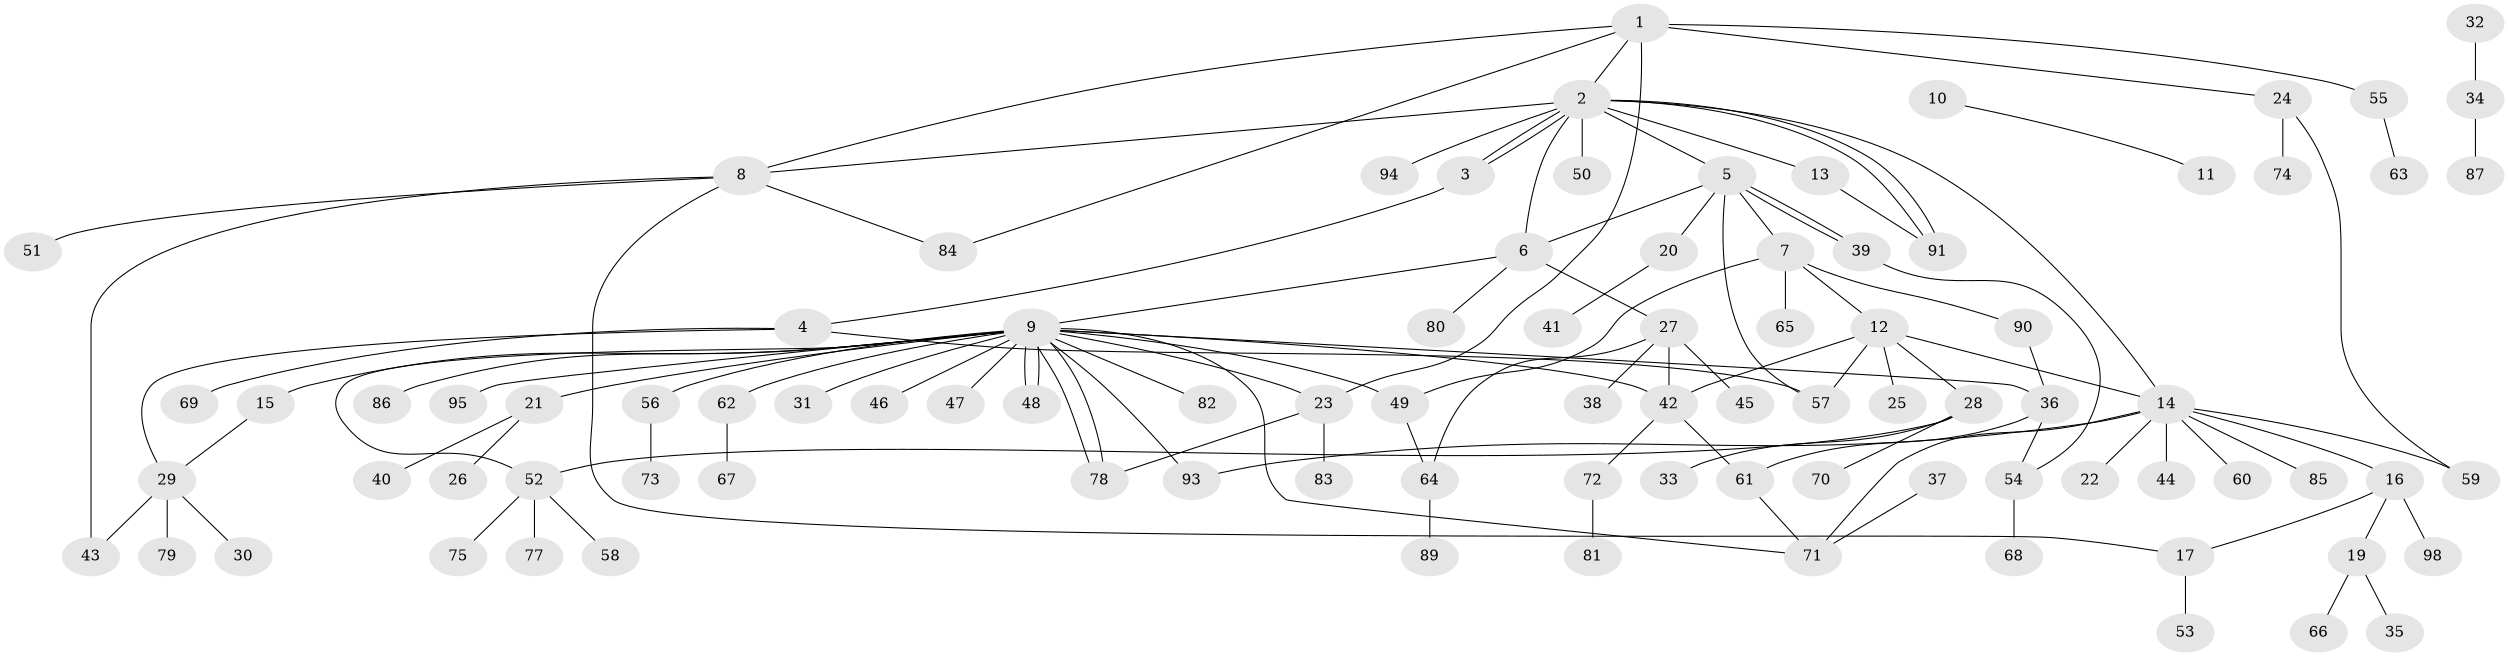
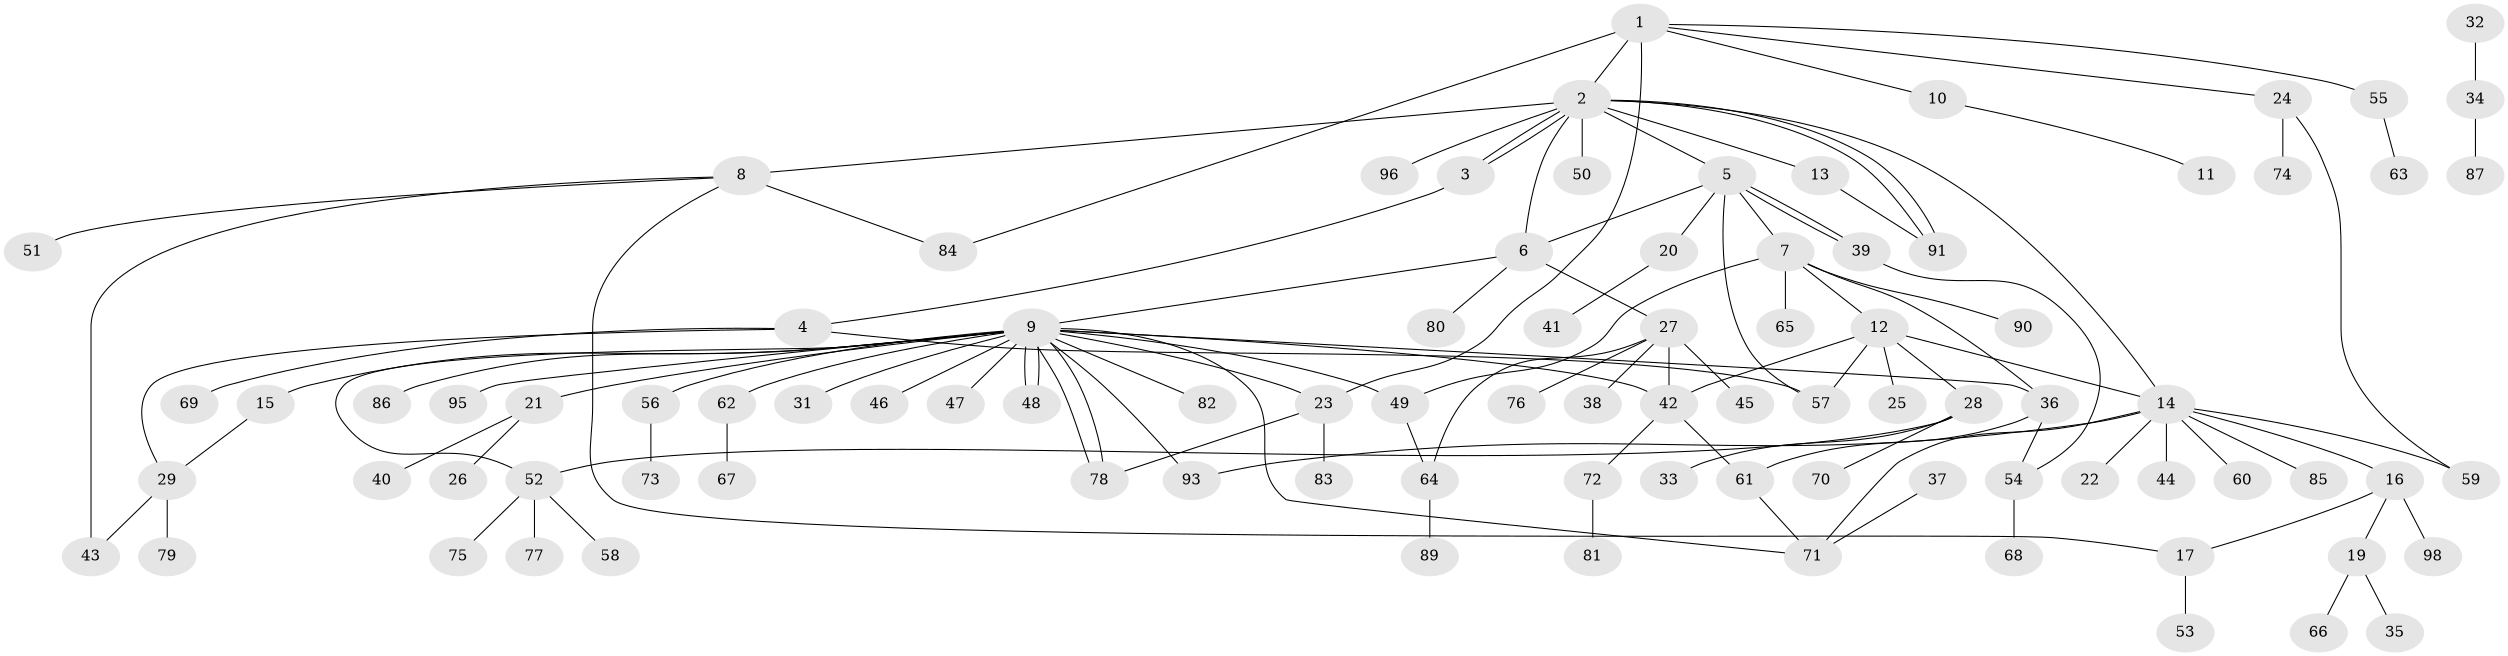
edge "1" -- "8": now "1" -- "10"
node "94": label "94" -> "96"
edge "90" -- "36": now "7" -- "36"
node "76": added
node "30": removed
